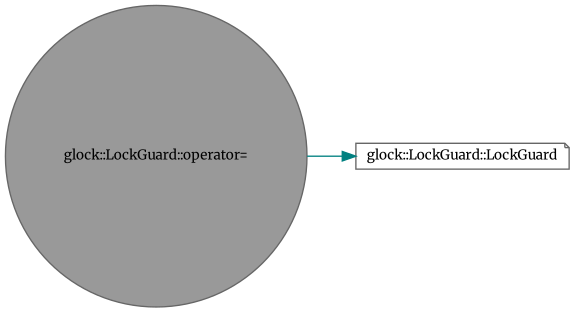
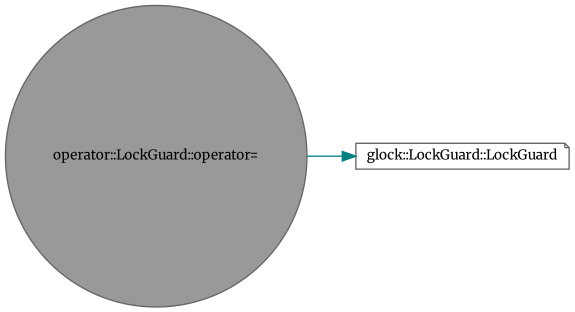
node "glock::LockGuard::operator=": label "glock::LockGuard::operator=" -> "operator::LockGuard::operator="
